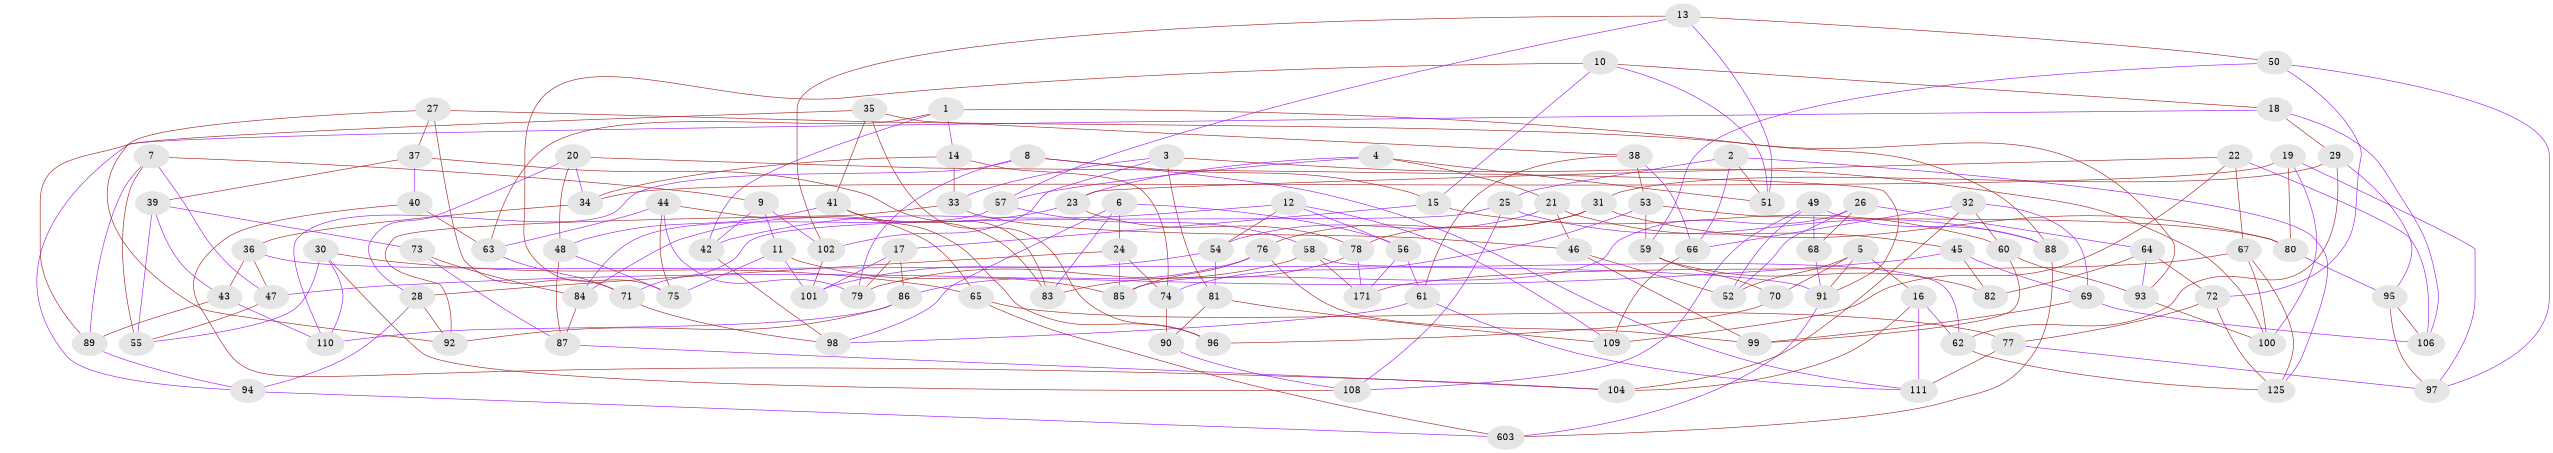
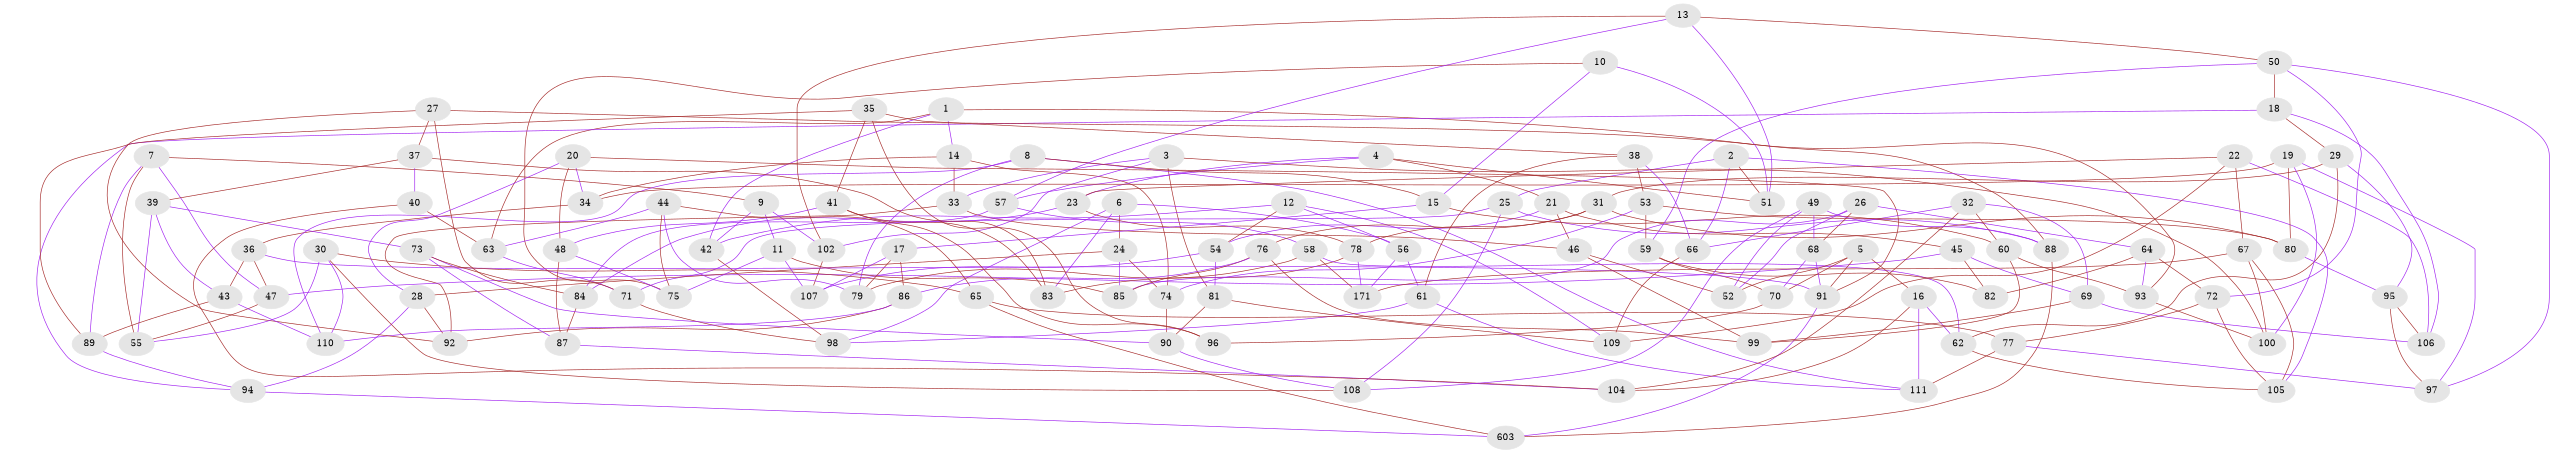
edge "10" -- "18": now "50" -- "18"
edge "68" -- "70": added
node "101": label "101" -> "107"
edge "73" -- "90": added
node "125": label "125" -> "105"
